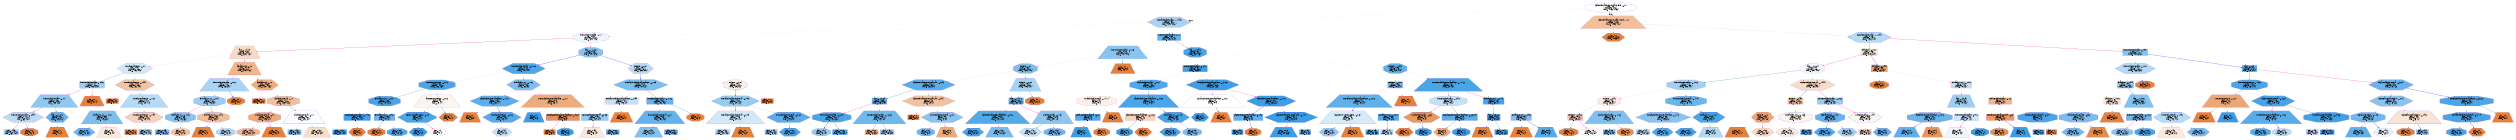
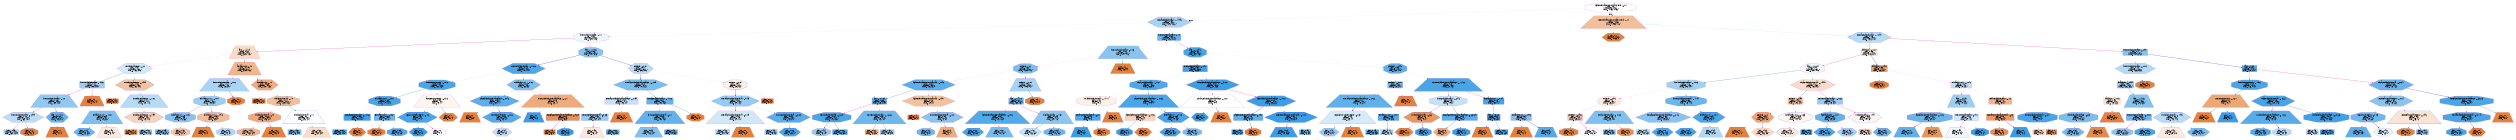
node "gini = 0.0 samples = 12 value = [0, 12]": fillcolor #399de5ff -> #e5813977
